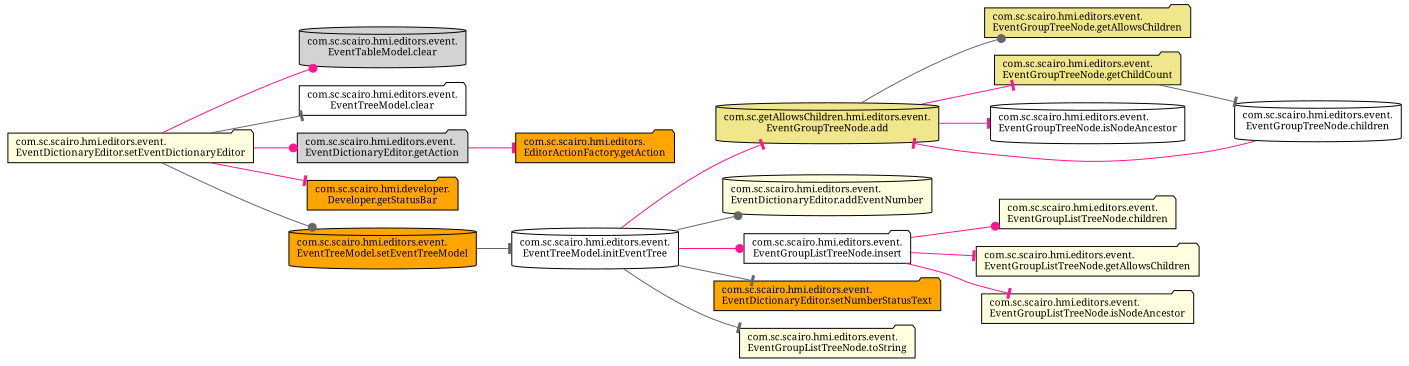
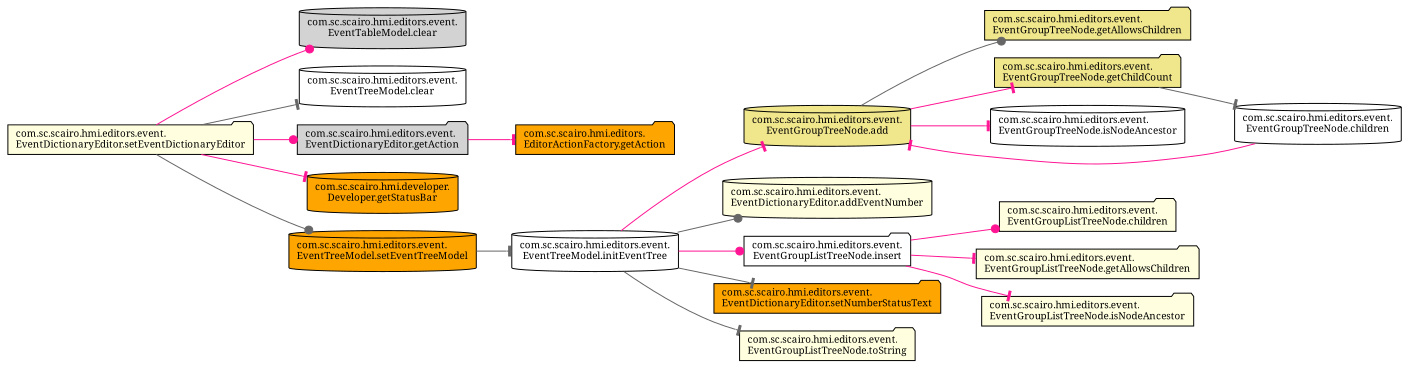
node "com.sc.scairo.hmi.editors.event. EventTreeModel.clear": shape folder -> cylinder
node "com.sc.getAllowsChildren.hmi.editors.event. EventGroupTreeNode.add": label "com.sc.getAllowsChildren.hmi.editors.event. EventGroupTreeNode.add" -> "com.sc.scairo.hmi.editors.event. EventGroupTreeNode.add"
node "com.sc.scairo.hmi.developer. Developer.getStatusBar": shape folder -> cylinder
